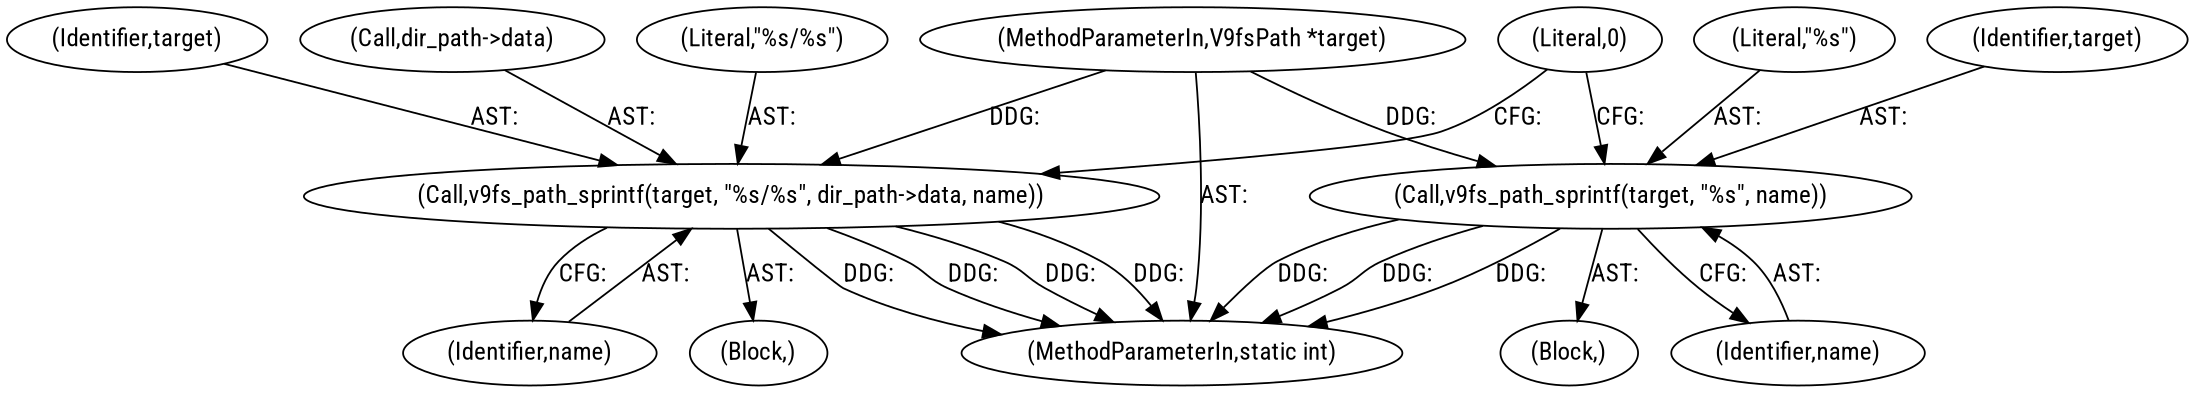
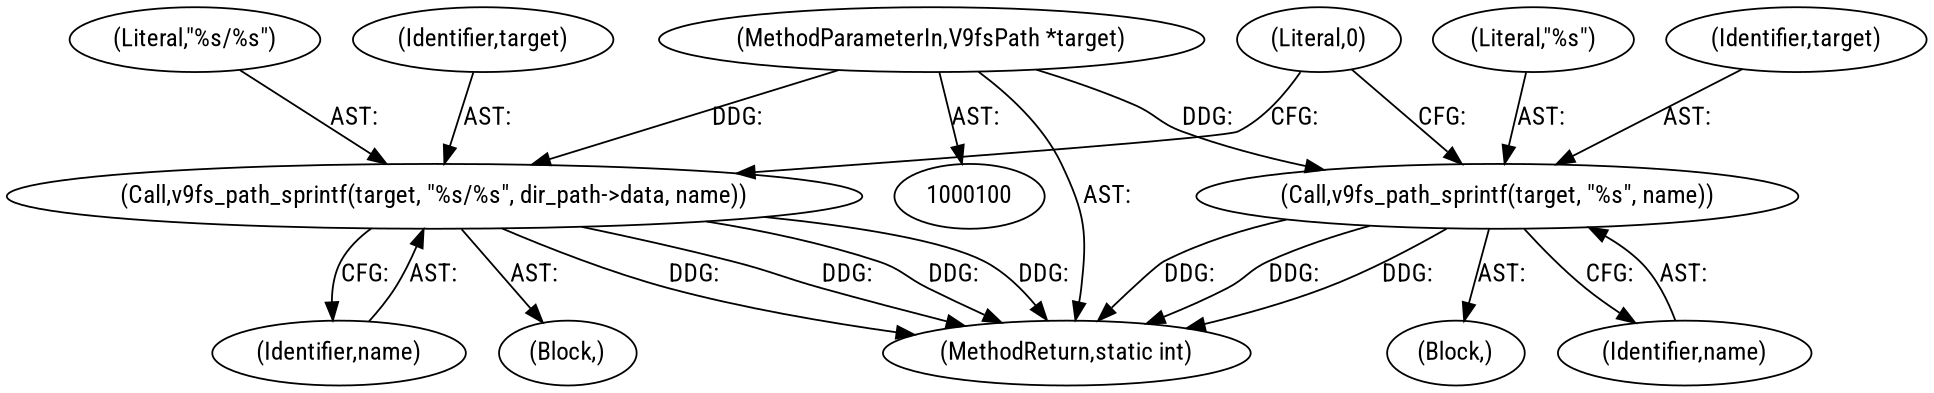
node "(Call,dir_path->data)": removed
node "1000100": added
node "(MethodParameterIn,static int)": label "(MethodParameterIn,static int)" -> "(MethodReturn,static int)"
